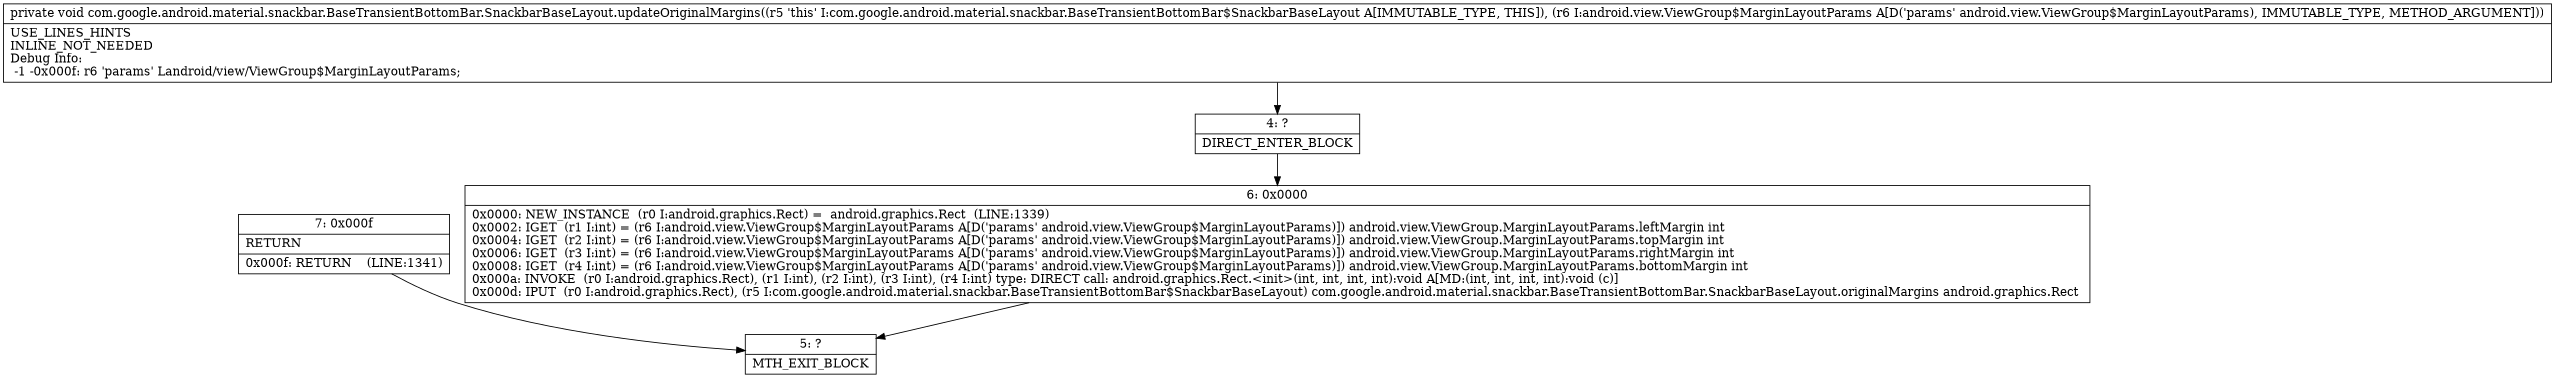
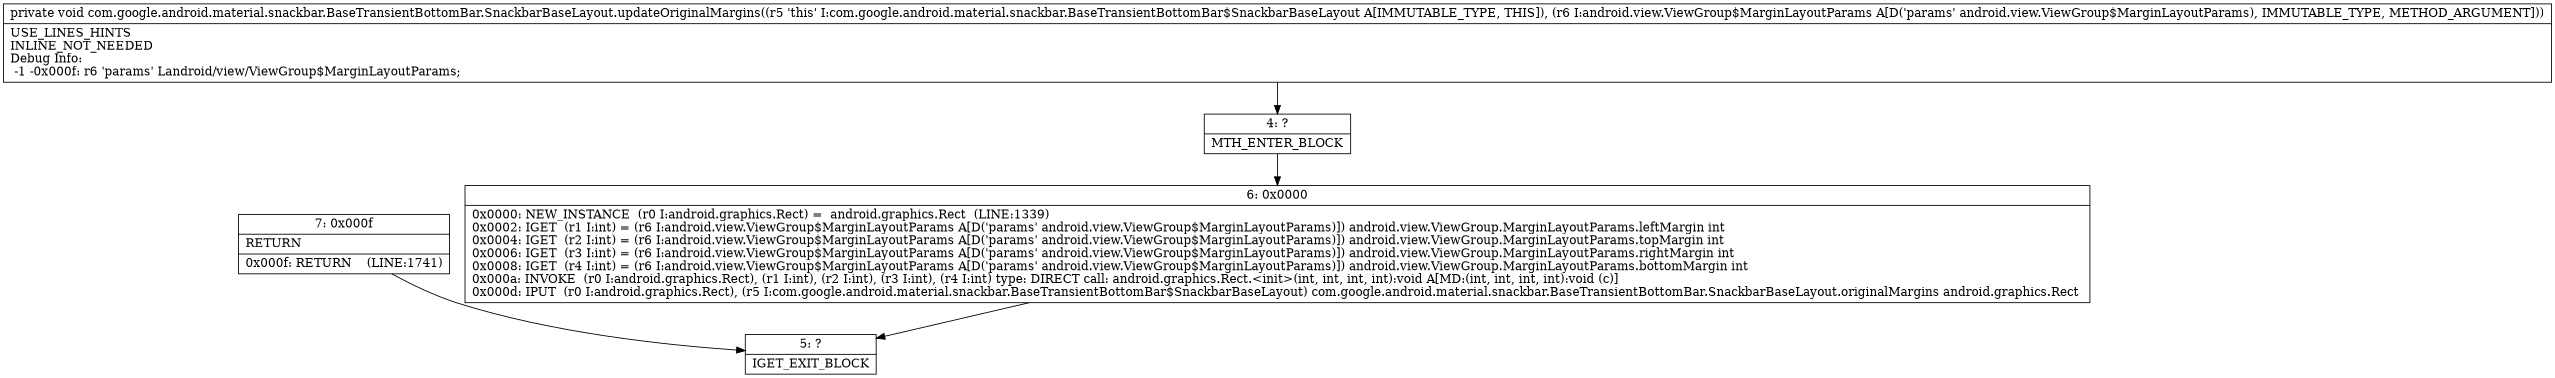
node "4: ?": text "DIRECT_ENTER_BLOCK" -> "MTH_ENTER_BLOCK"
node "7: 0x000f": text "0x000f: RETURN    (LINE:1341)" -> "0x000f: RETURN    (LINE:1741)"
node "5: ?": text "MTH_EXIT_BLOCK" -> "IGET_EXIT_BLOCK"
